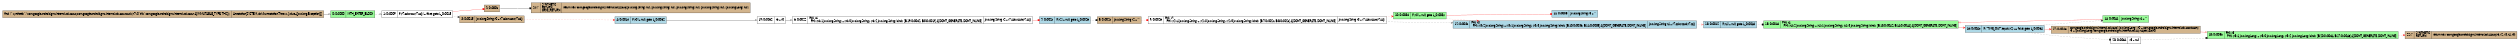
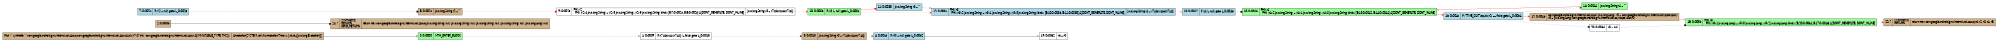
edge "1: 0x0009" -> "2: 0x000b": removed
node "6: 0x0022": removed
edge "9: 0x002e" -> "12: 0x003a": now "11: 0x0038" -> "12: 0x003a"
